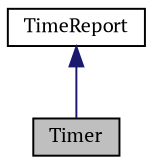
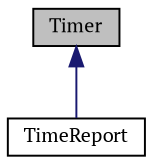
edge "Timer" -> "TimeReport": reversed
